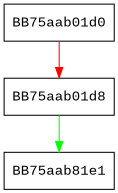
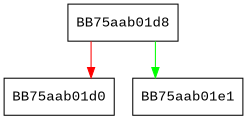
edge "BB75aab01d0" -> "BB75aab01d8": reversed
node "BB75aab81e1": label "BB75aab81e1" -> "BB75aab01e1"
